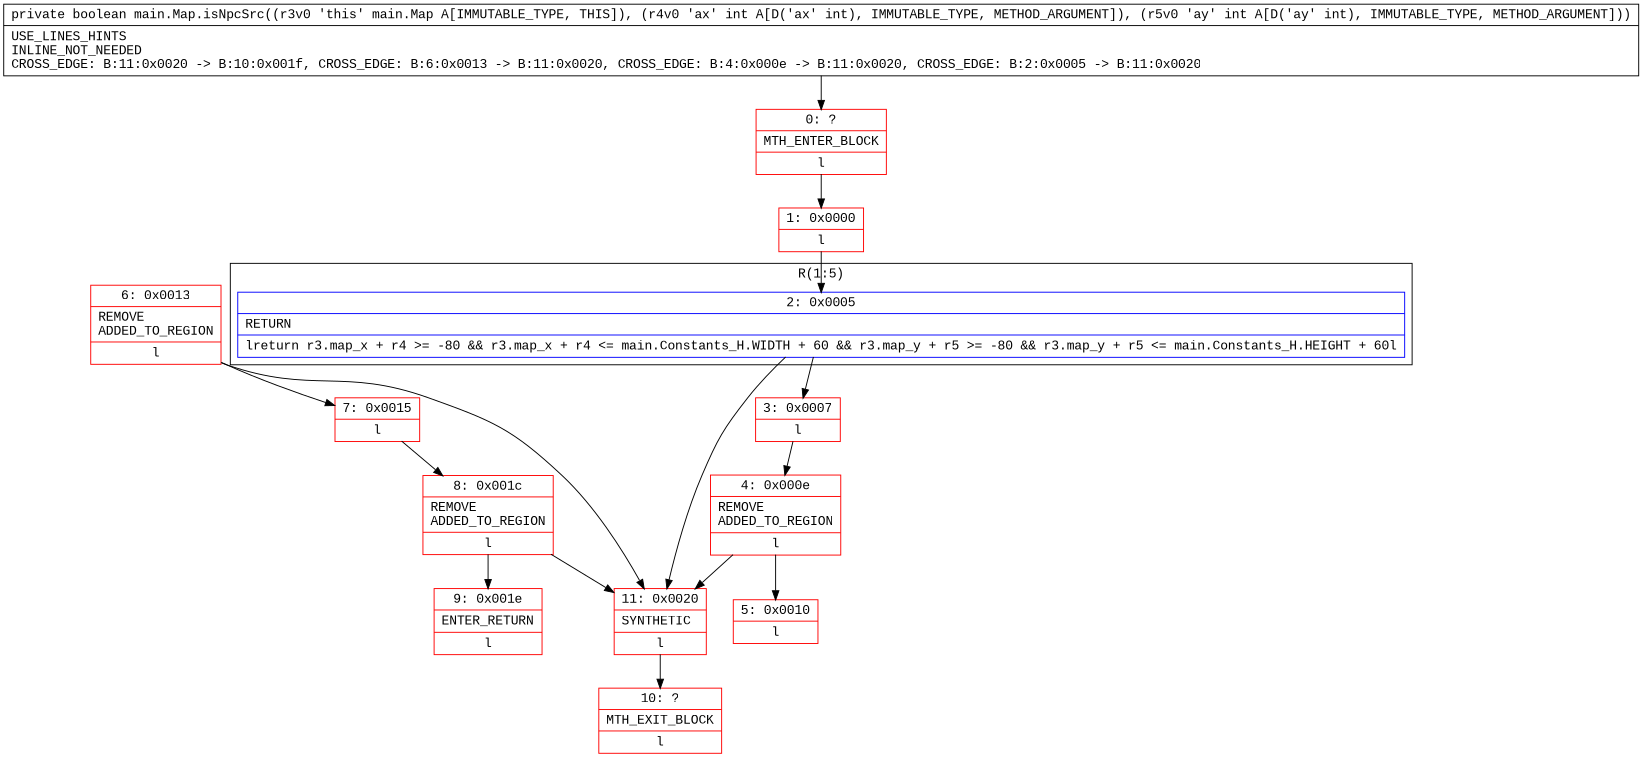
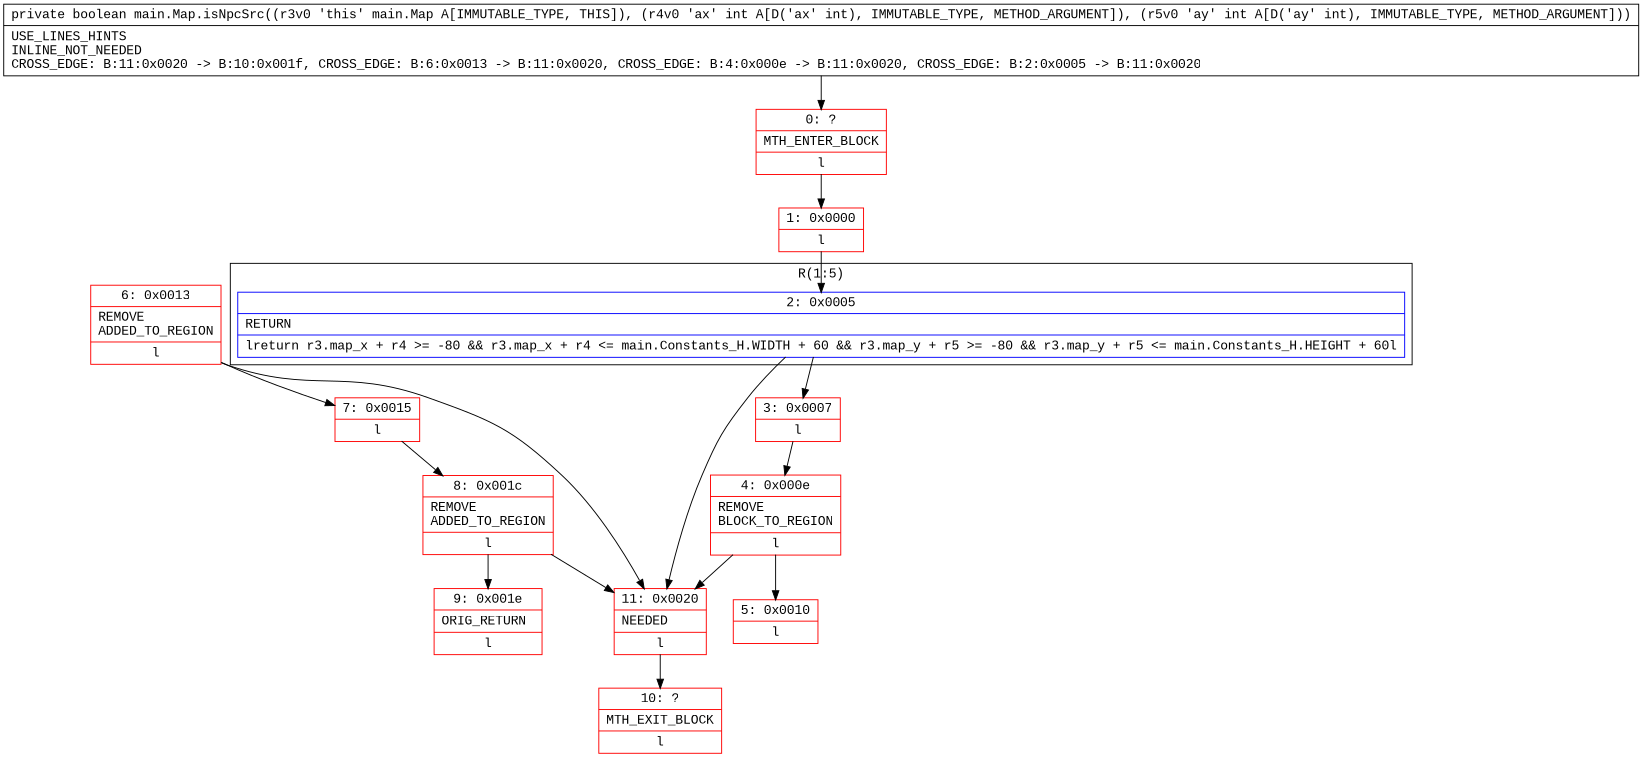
node "4: 0x000e": text "ADDED_TO_REGION" -> "BLOCK_TO_REGION"
node "9: 0x001e": text "ENTER_RETURN" -> "ORIG_RETURN"
node "11: 0x0020": text "SYNTHETIC" -> "NEEDED"
